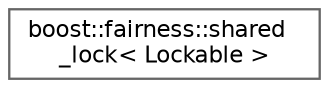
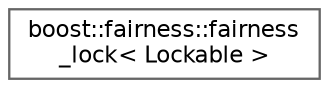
node "boost::fairness::shared _lock< Lockable >": label "boost::fairness::shared _lock< Lockable >" -> "boost::fairness::fairness _lock< Lockable >"
